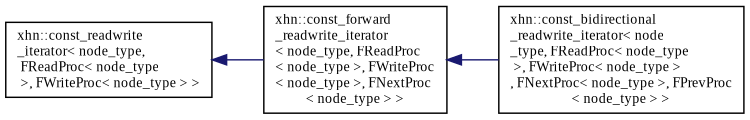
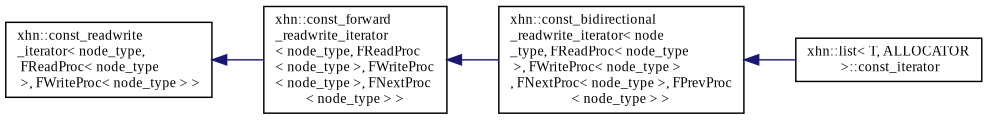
node "xhn::list< T, ALLOCATOR >::const_iterator": added
